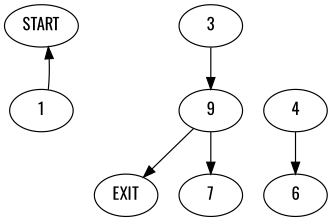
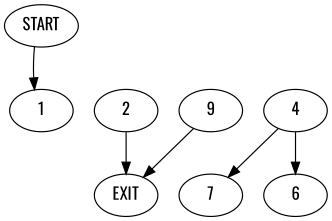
node "3": removed
edge "1" -> "START": reversed
node "2": added
edge "9" -> "7": now "4" -> "7"
